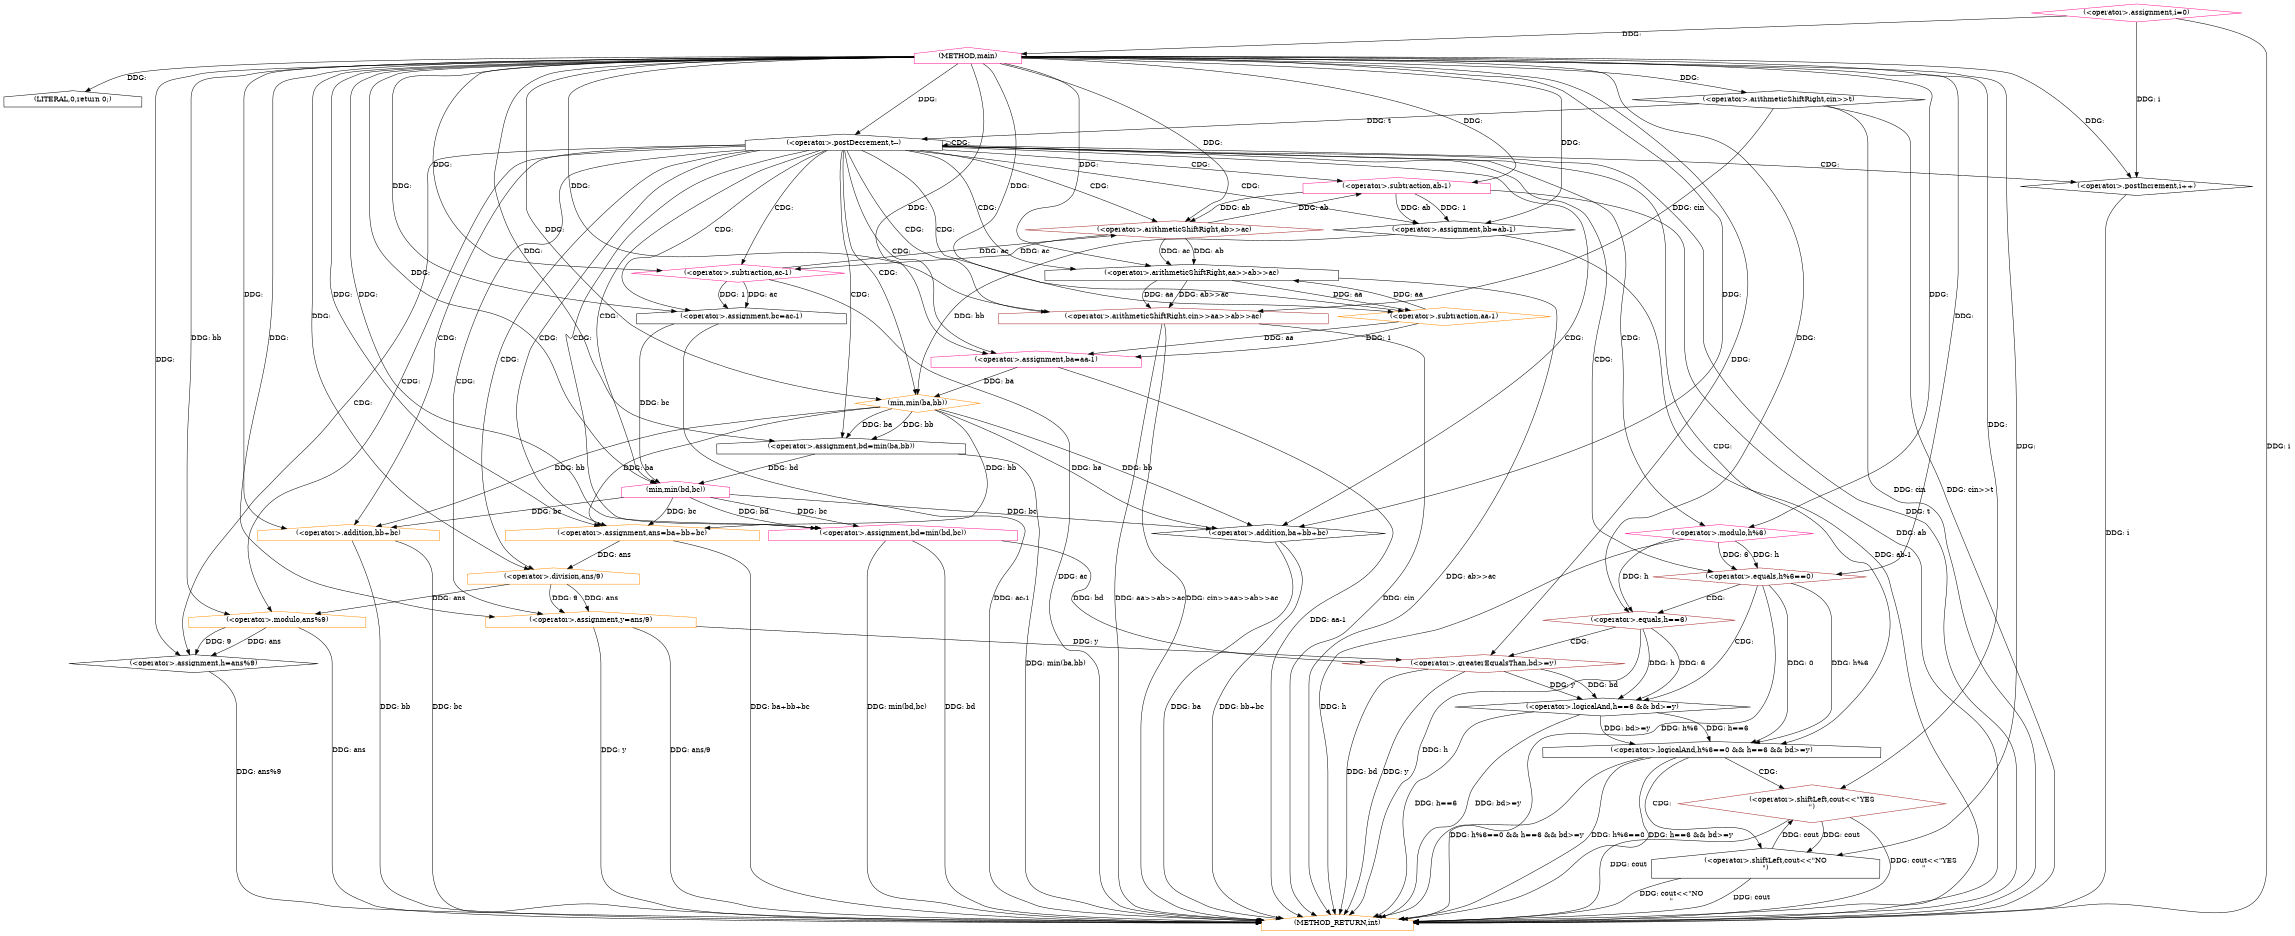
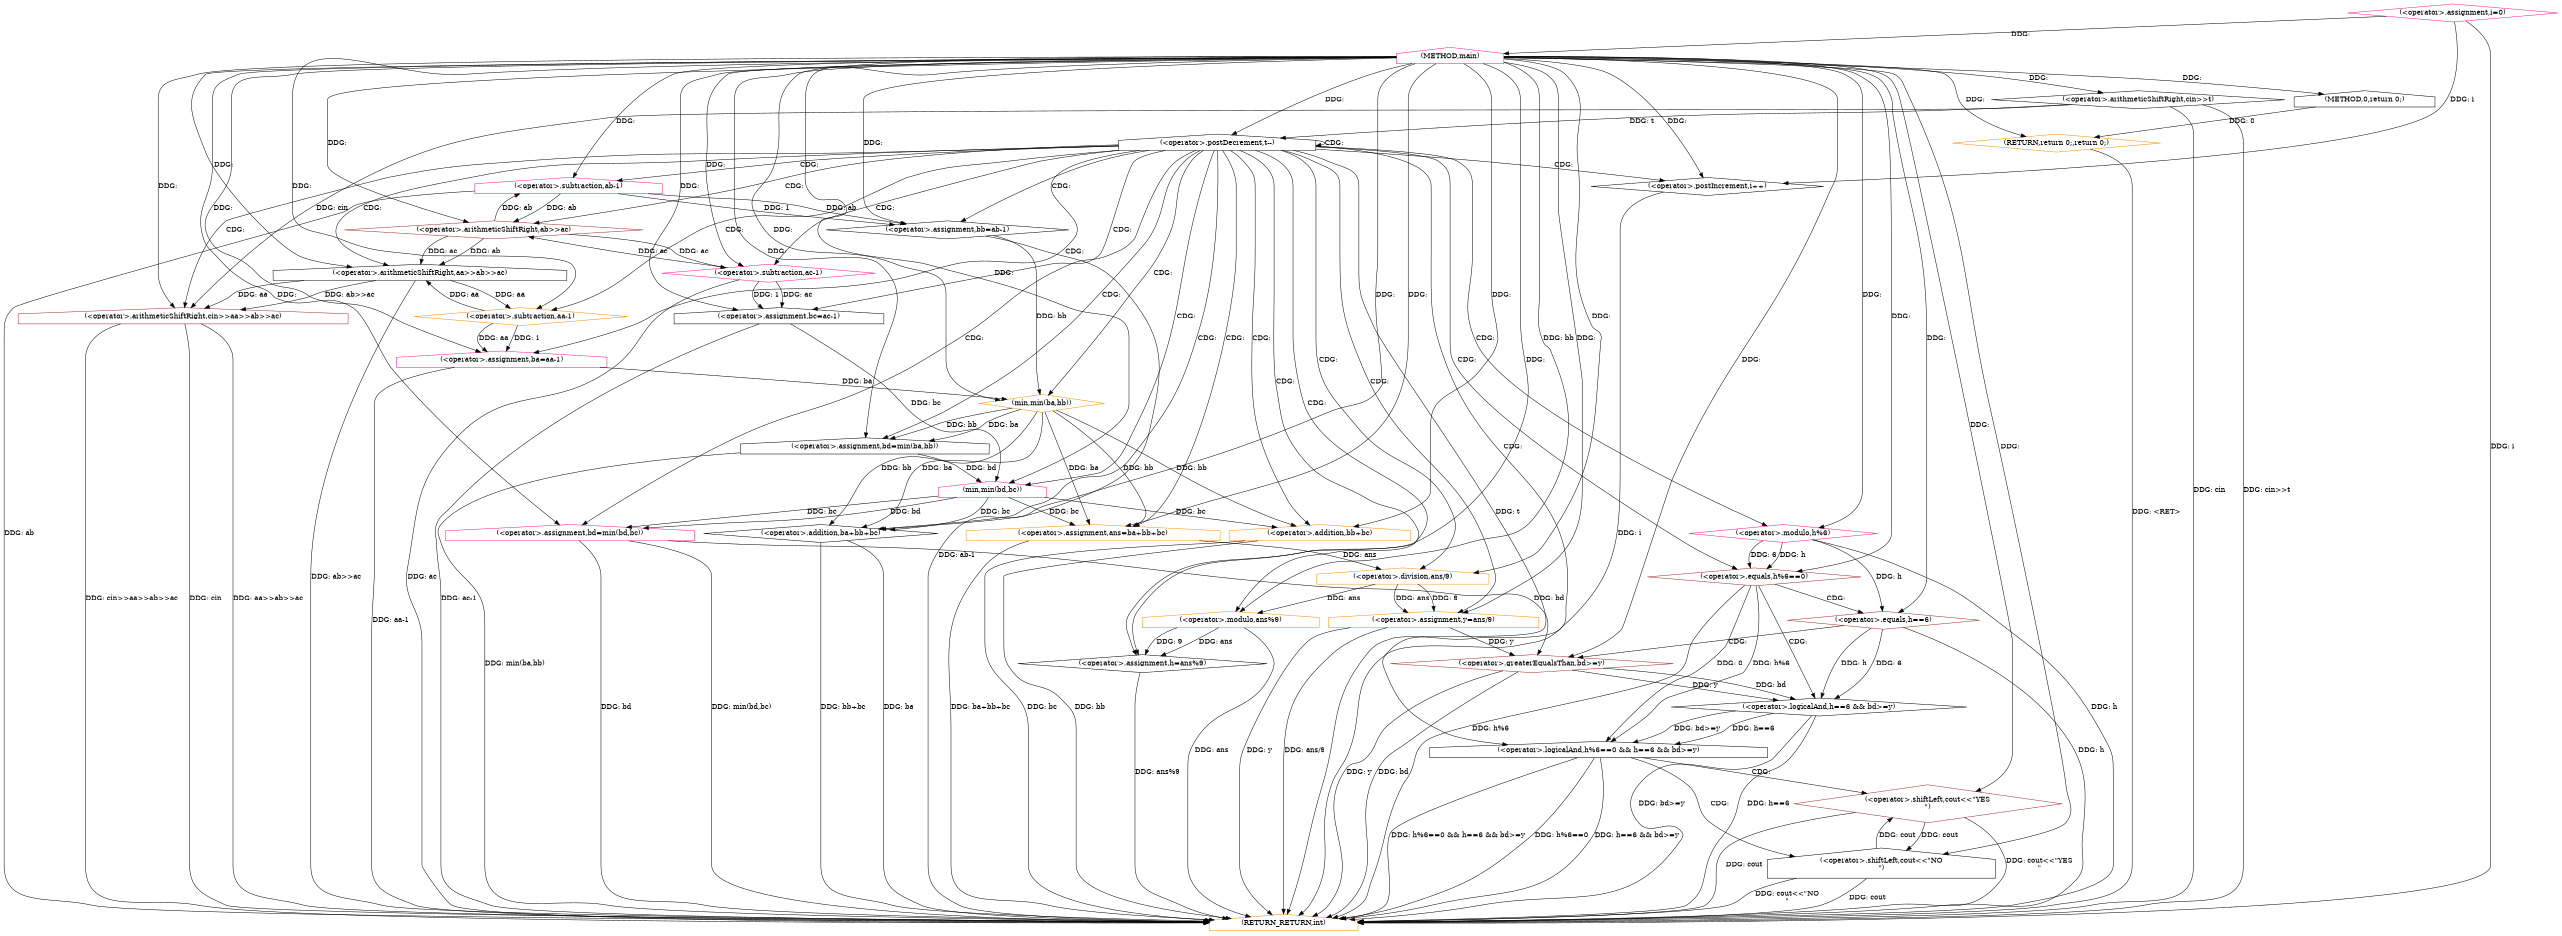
node "(LITERAL,0,return 0;)": label "(LITERAL,0,return 0;)" -> "(METHOD,0,return 0;)"
node "(RETURN,return 0;,return 0;)": added
node "(METHOD_RETURN,int)": label "(METHOD_RETURN,int)" -> "(RETURN_RETURN,int)"
